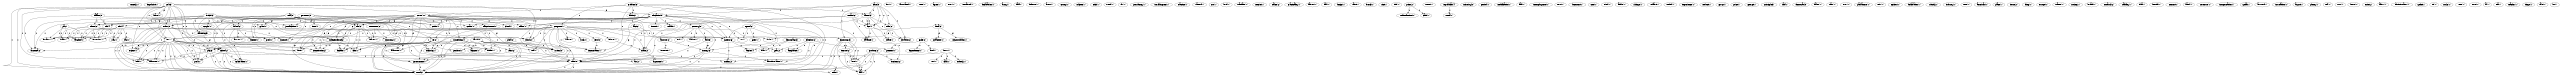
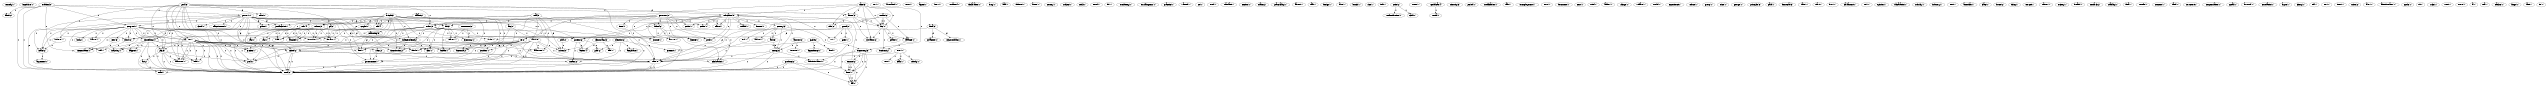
edge "power(11)" -> "decade(1)": removed, label "2"
edge "produce(2)" -> "business(2)": now "balance(1)" -> "business(2)"
